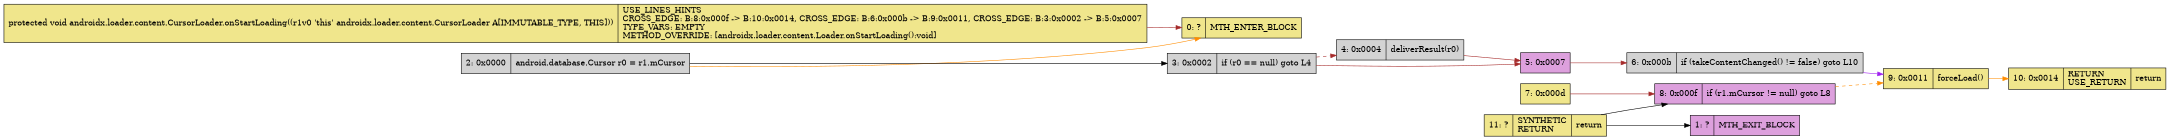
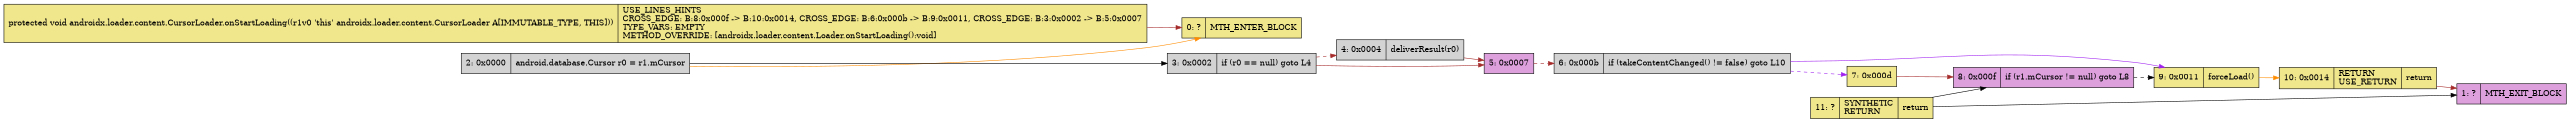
edge "5: 0x0007" -> "6: 0x000b": style solid -> dashed
edge "6: 0x000b" -> "7: 0x000d": added
edge "8: 0x000f" -> "9: 0x0011": color darkorange -> black
edge "10: 0x0014" -> "1: ?": added
